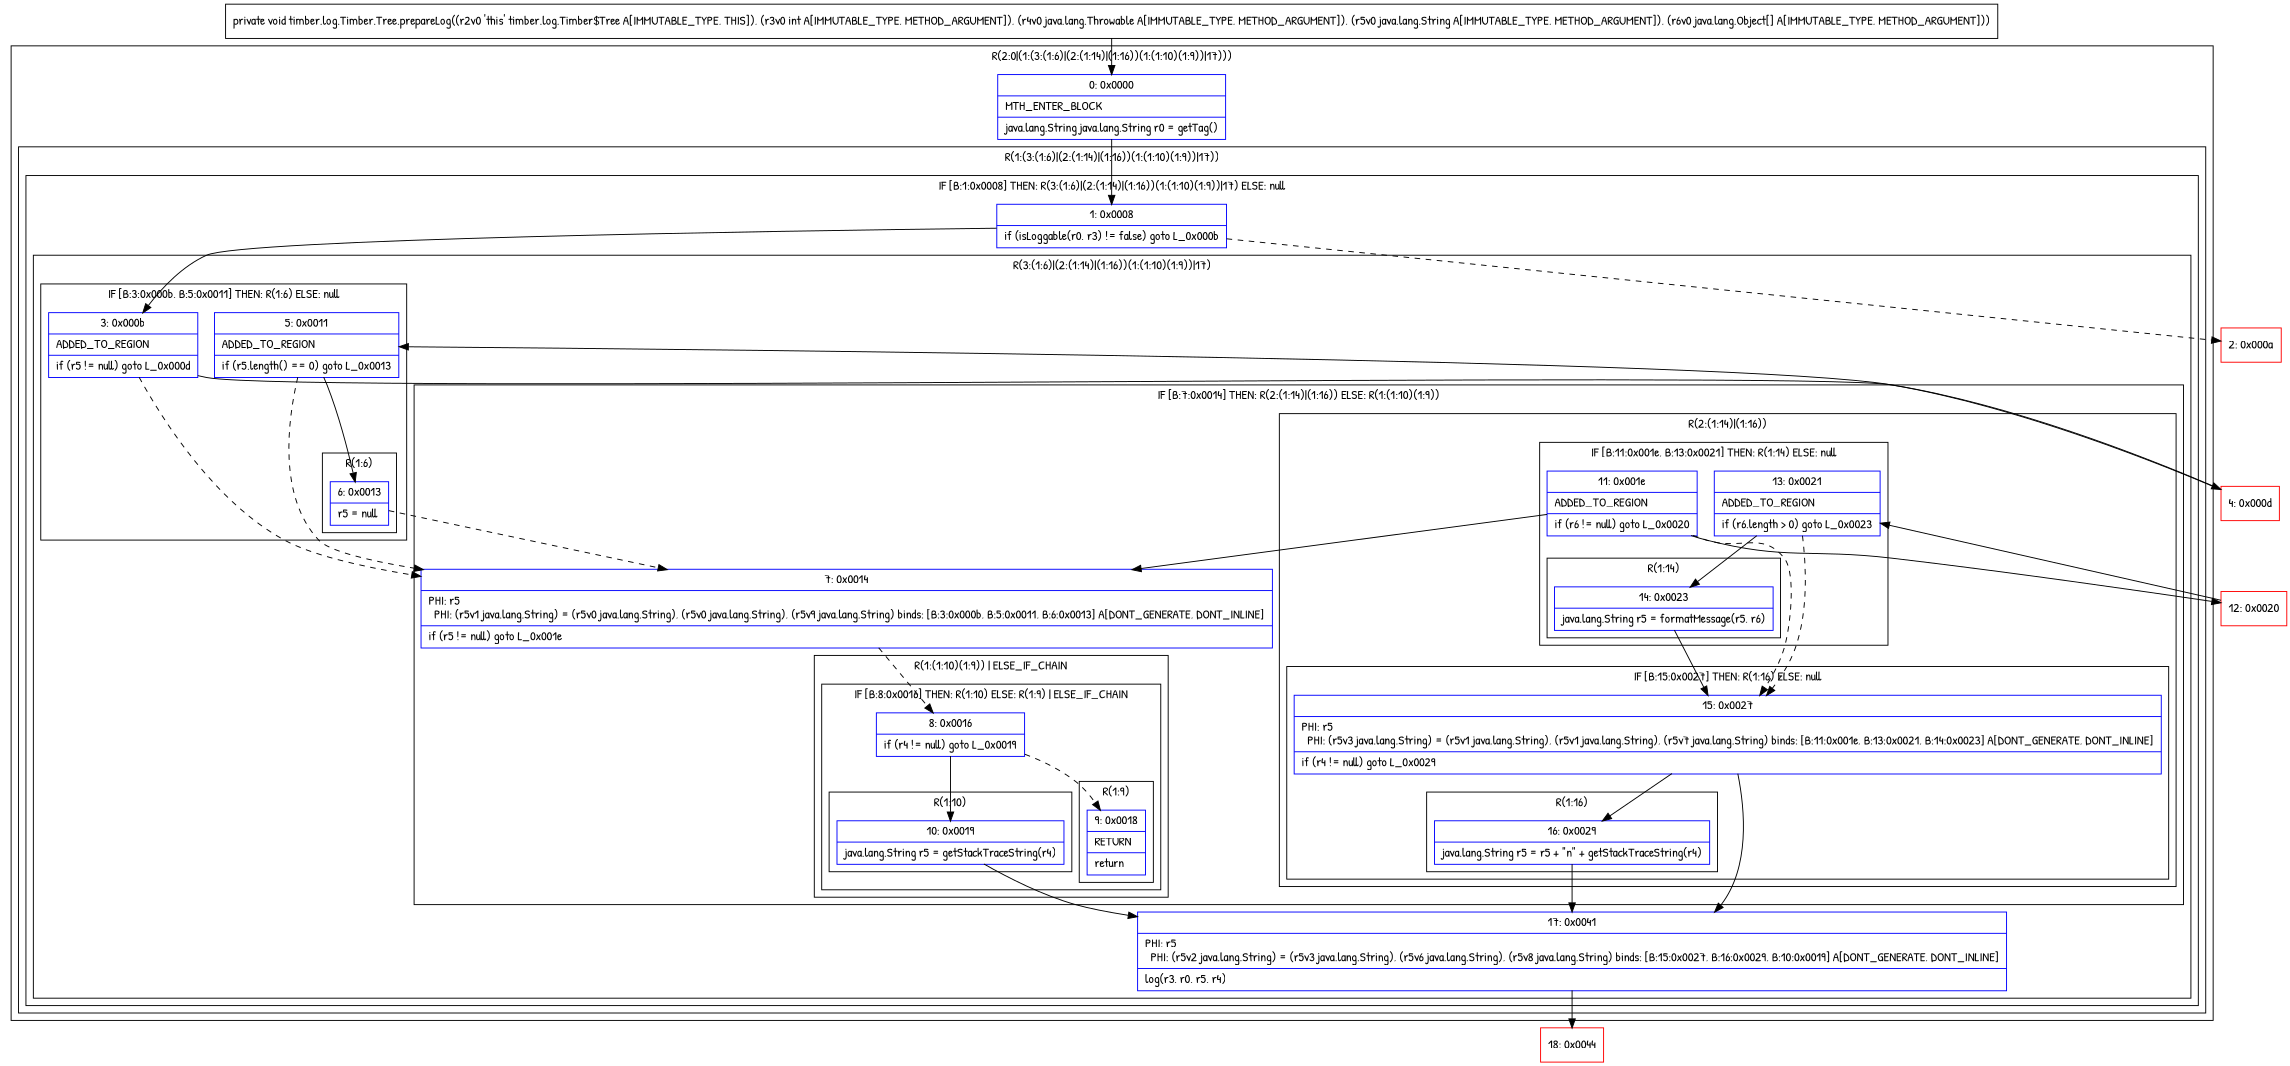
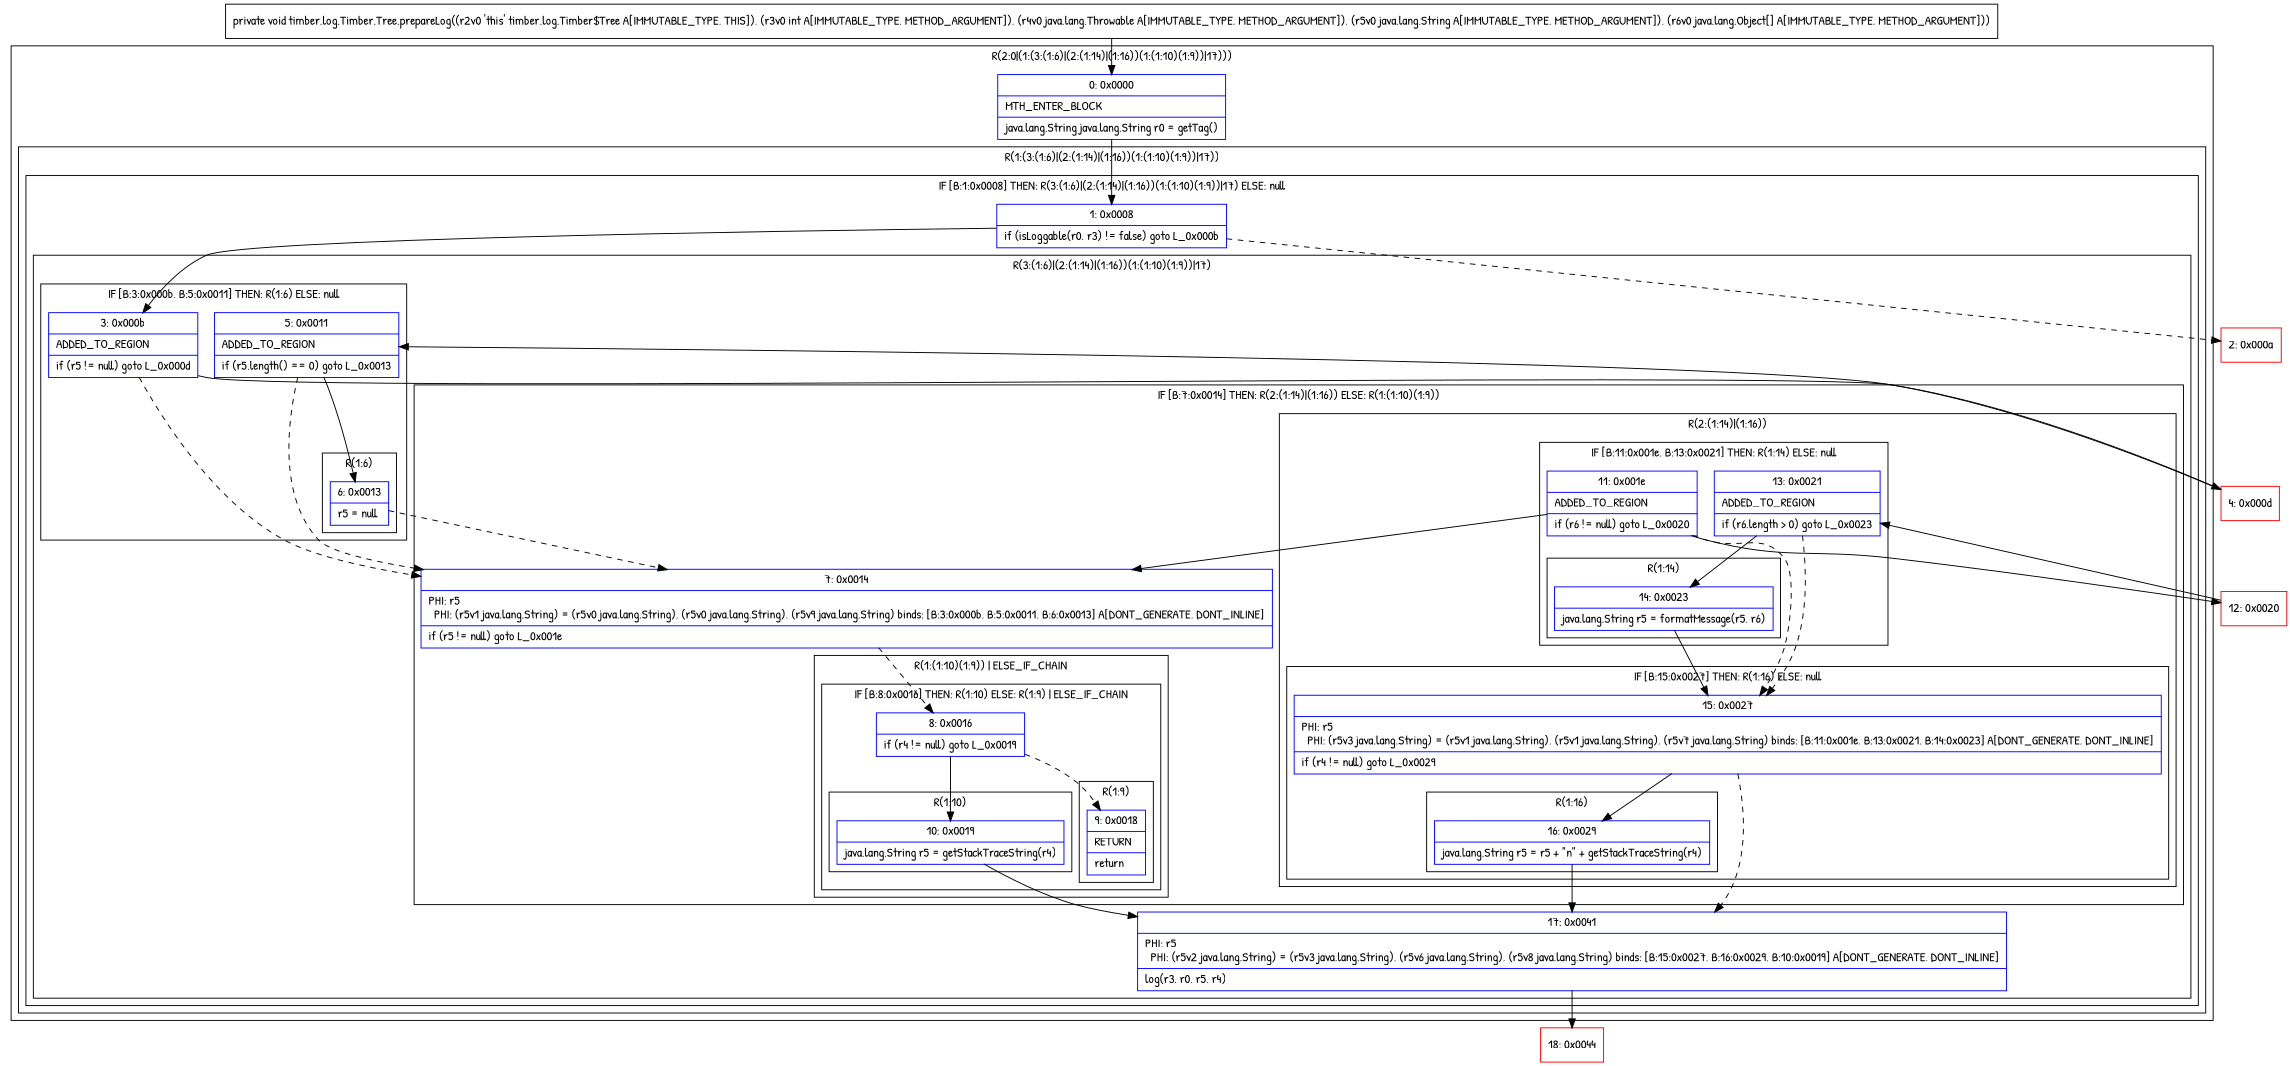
edge "15: 0x0027" -> "17: 0x0041": style solid -> dashed
